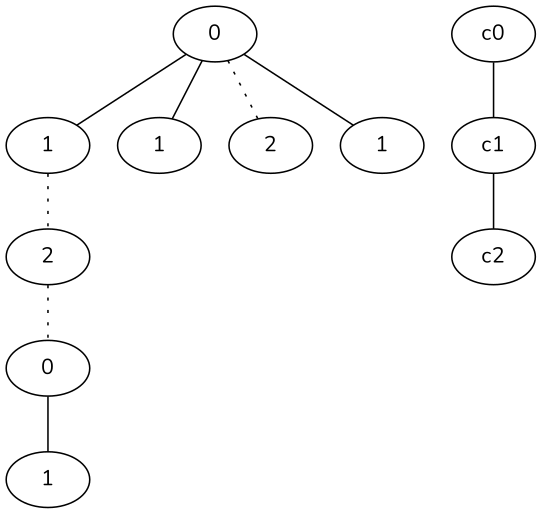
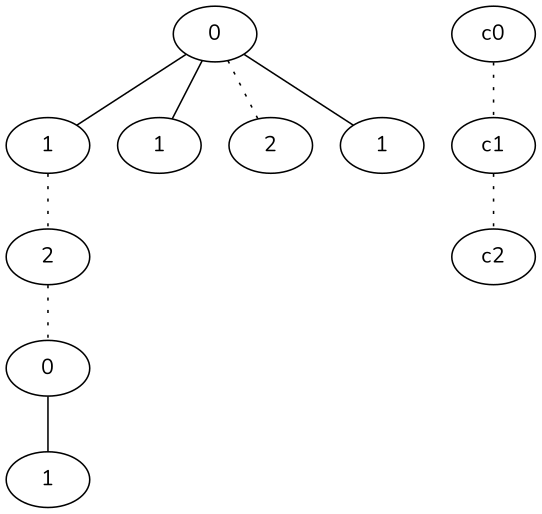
edge "c0" -- "c1": style solid -> dotted
edge "c1" -- "c2": style solid -> dotted
